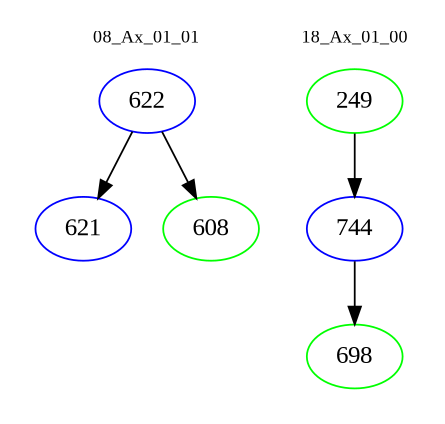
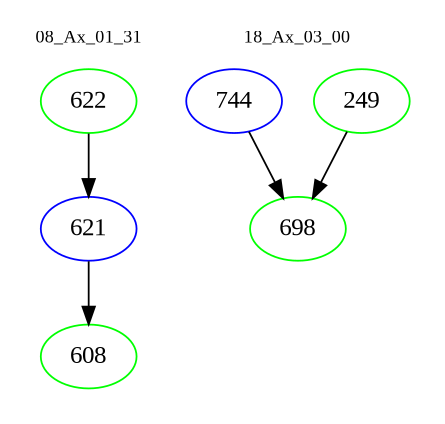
cluster "08_Ax_01_01": label "08_Ax_01_01" -> "08_Ax_01_31"
cluster "18_Ax_01_00": label "18_Ax_01_00" -> "18_Ax_03_00"
node "622": color blue -> green
edge "249" -> "744": now "249" -> "698"
edge "622" -> "608": now "621" -> "608"
